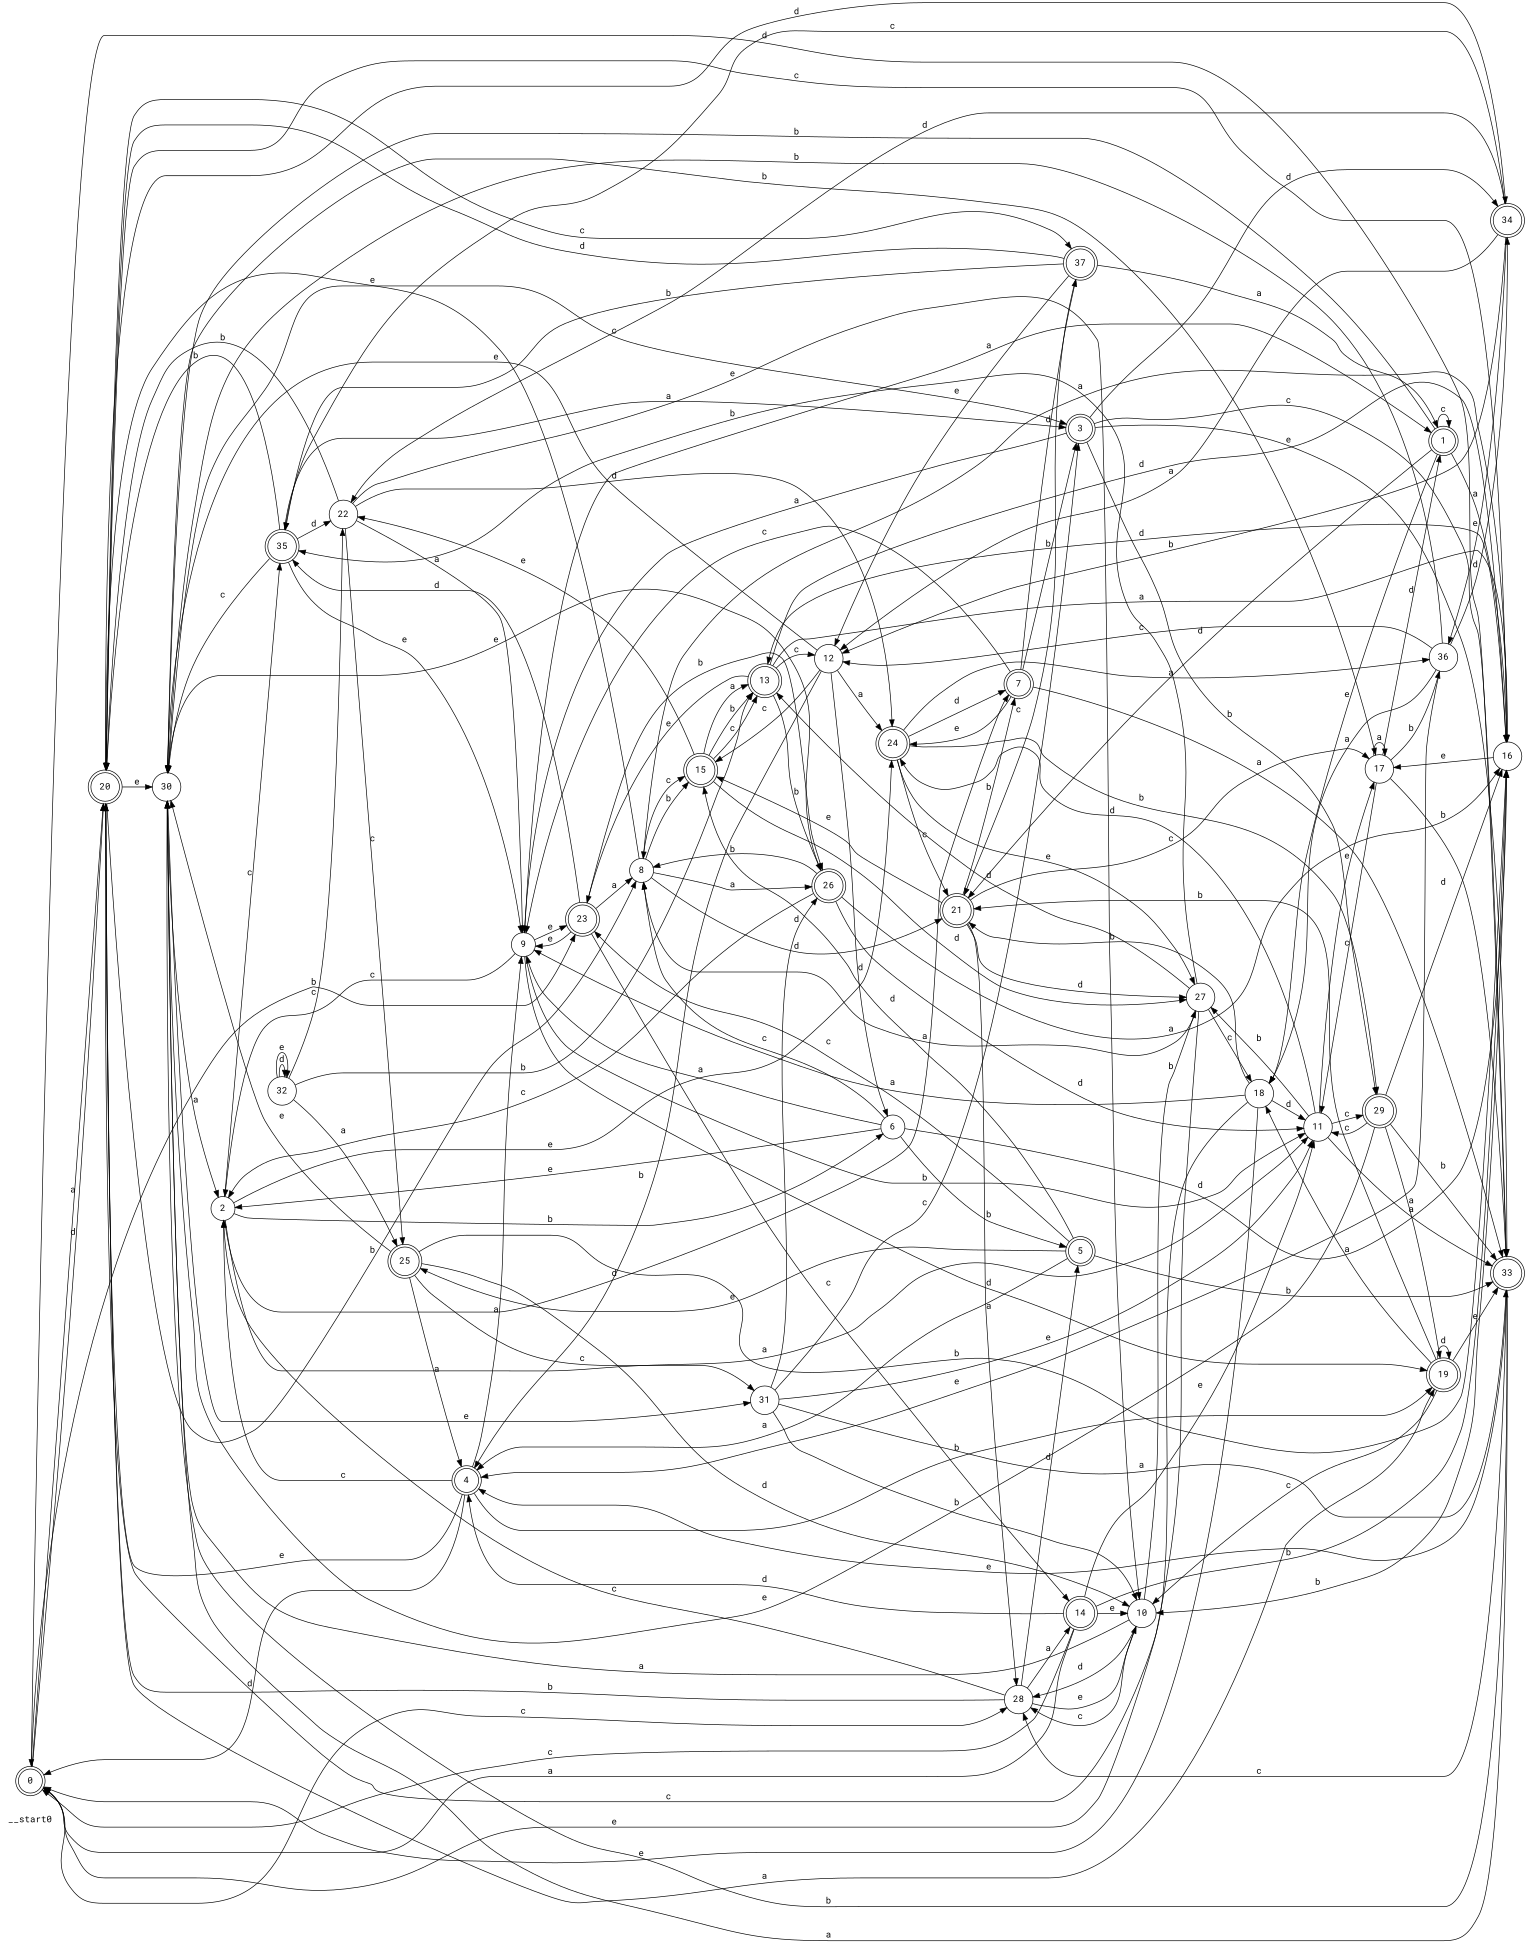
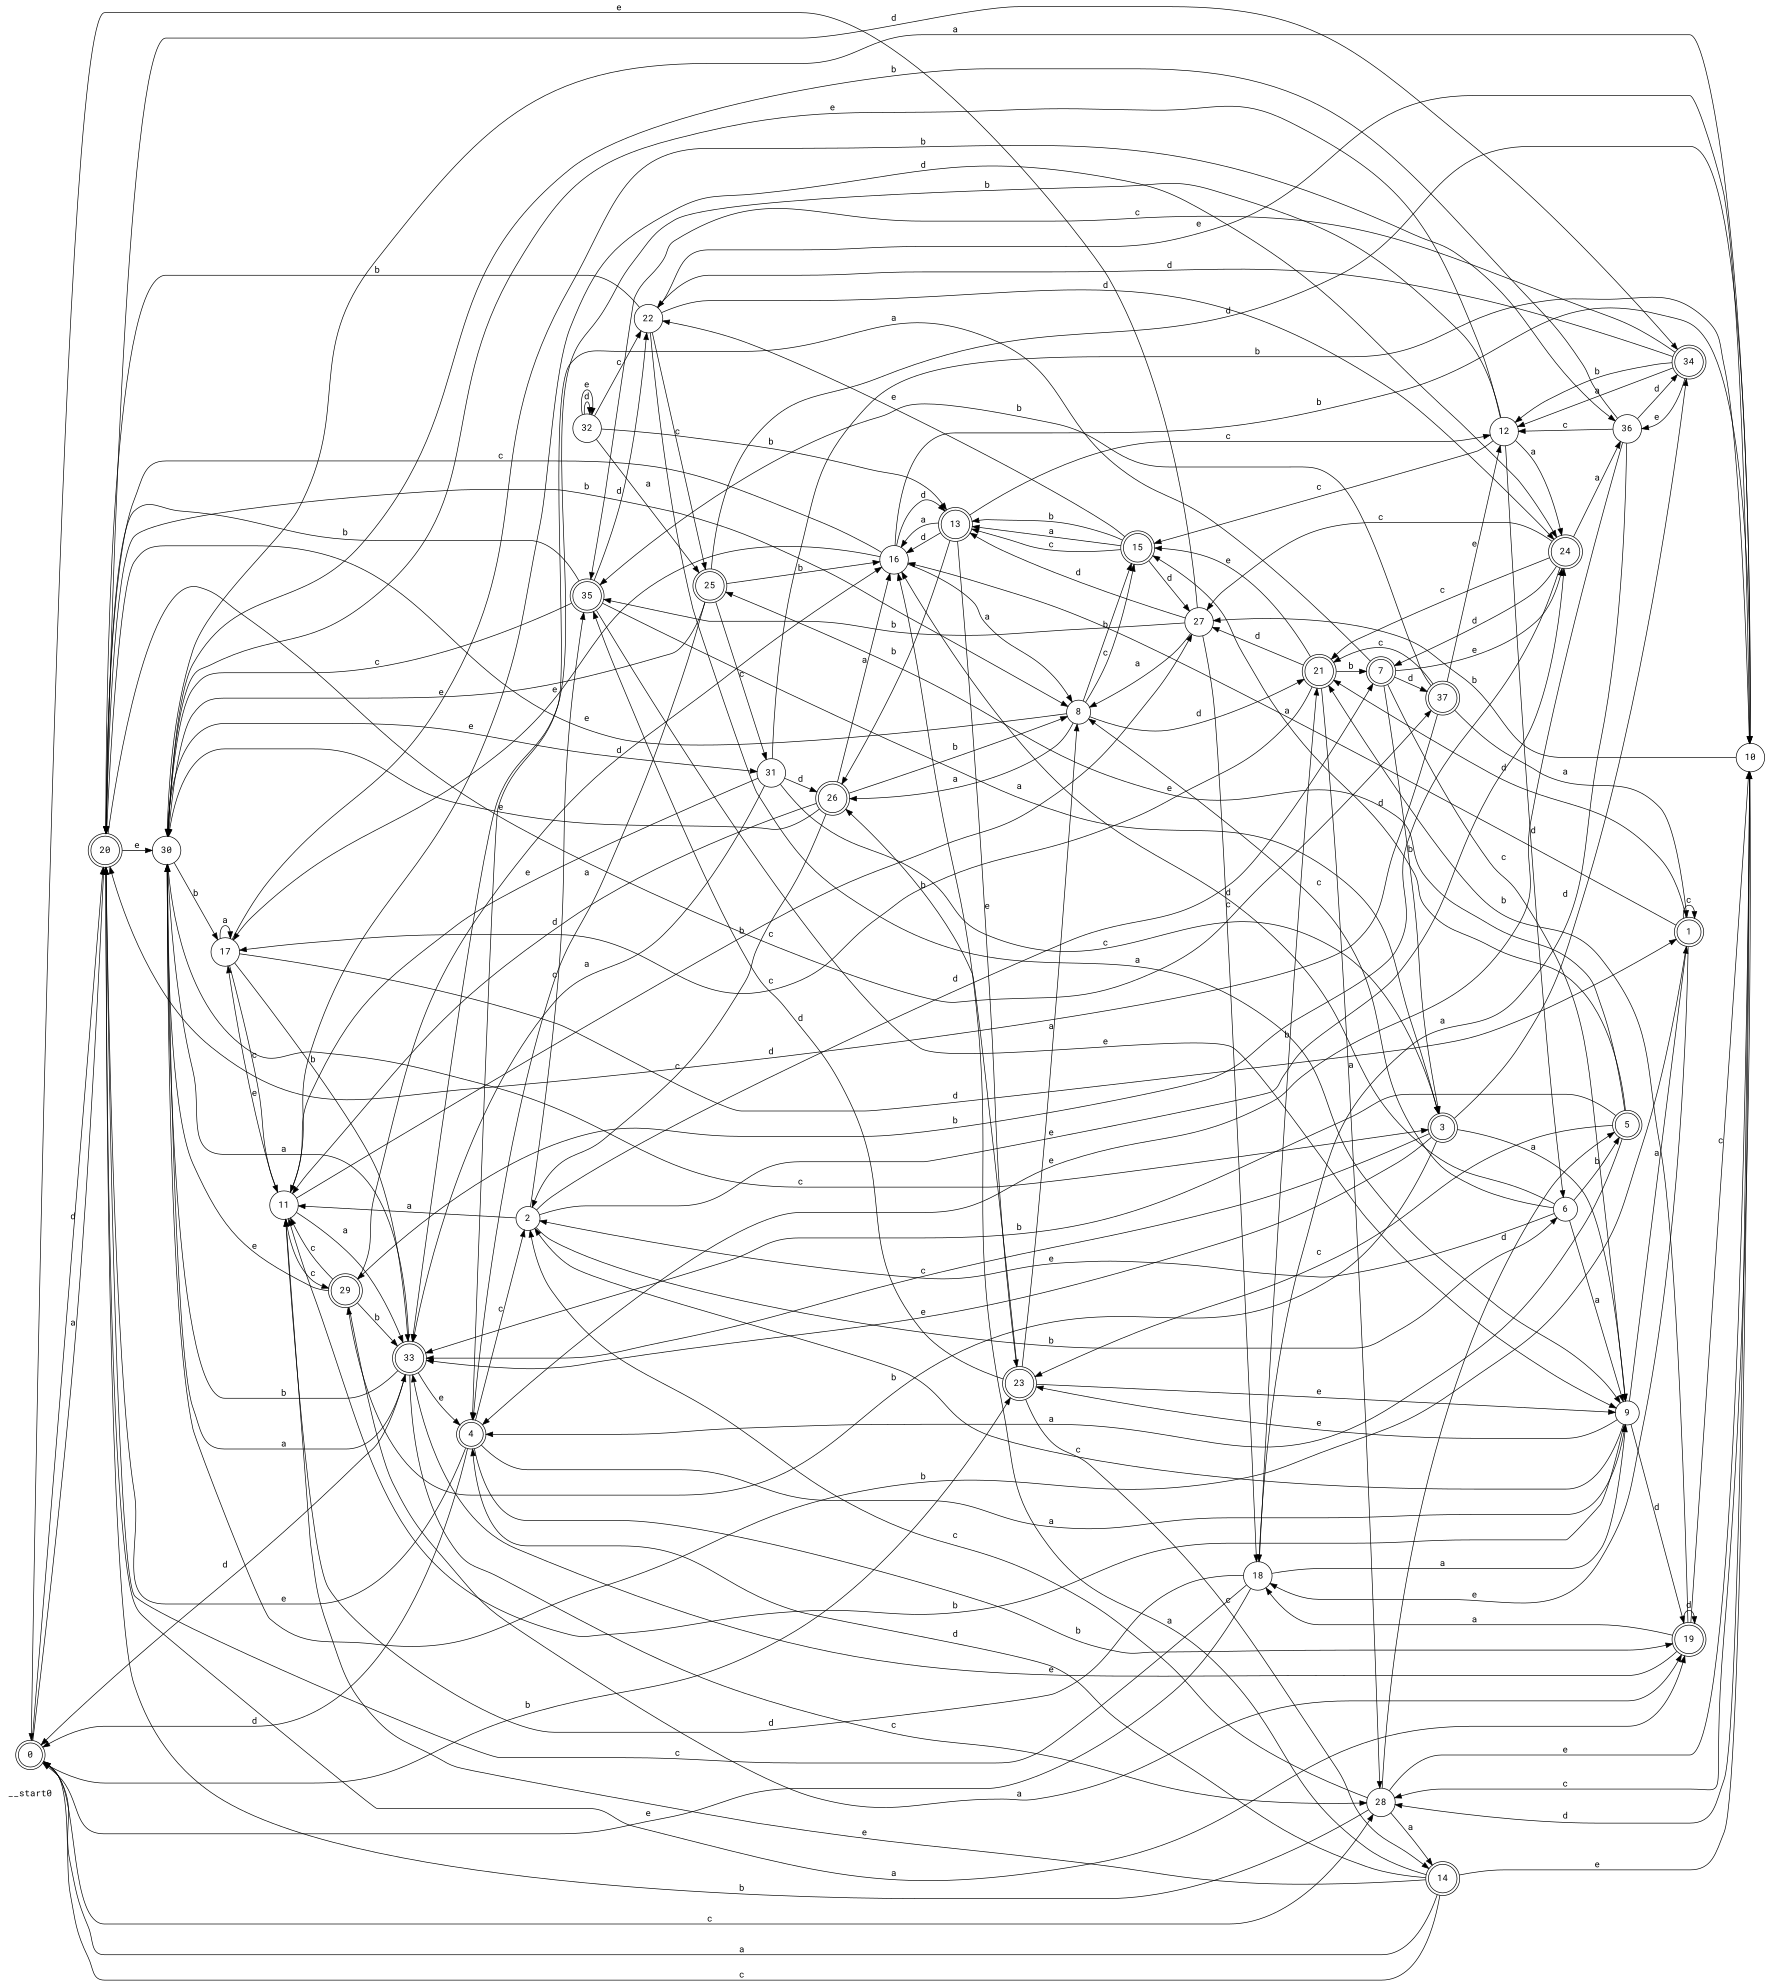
edge "24" -> "27": label "e" -> "c"
edge "30" -> "2": now "30" -> "33"
edge "14" -> "16": label "b" -> "a"
